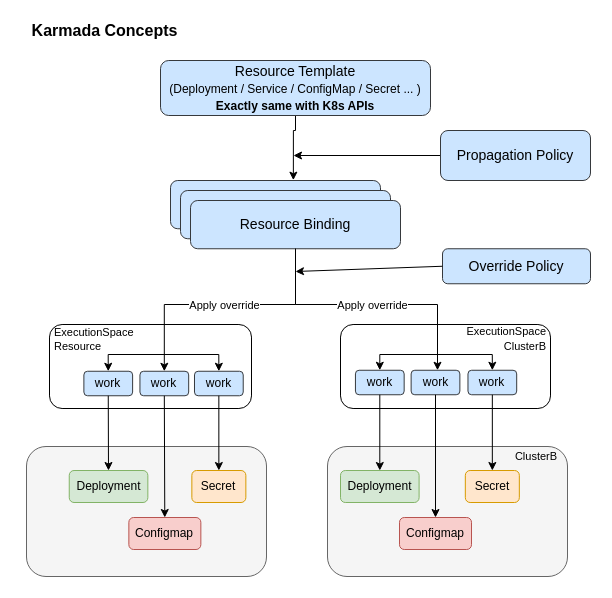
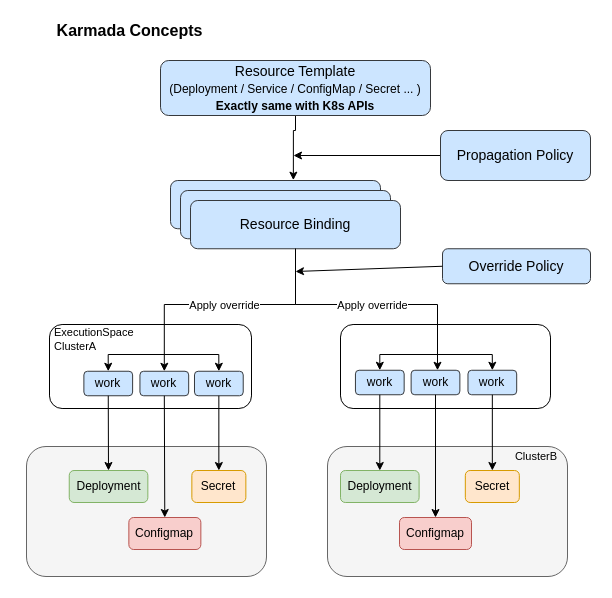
node "Karmada Concepts": moved (105, 31) -> (130, 31)
node "ExecutionSpaceClusterB": removed
node "ExecutionSpaceResource": label "ExecutionSpaceResource" -> "ExecutionSpaceClusterA"
